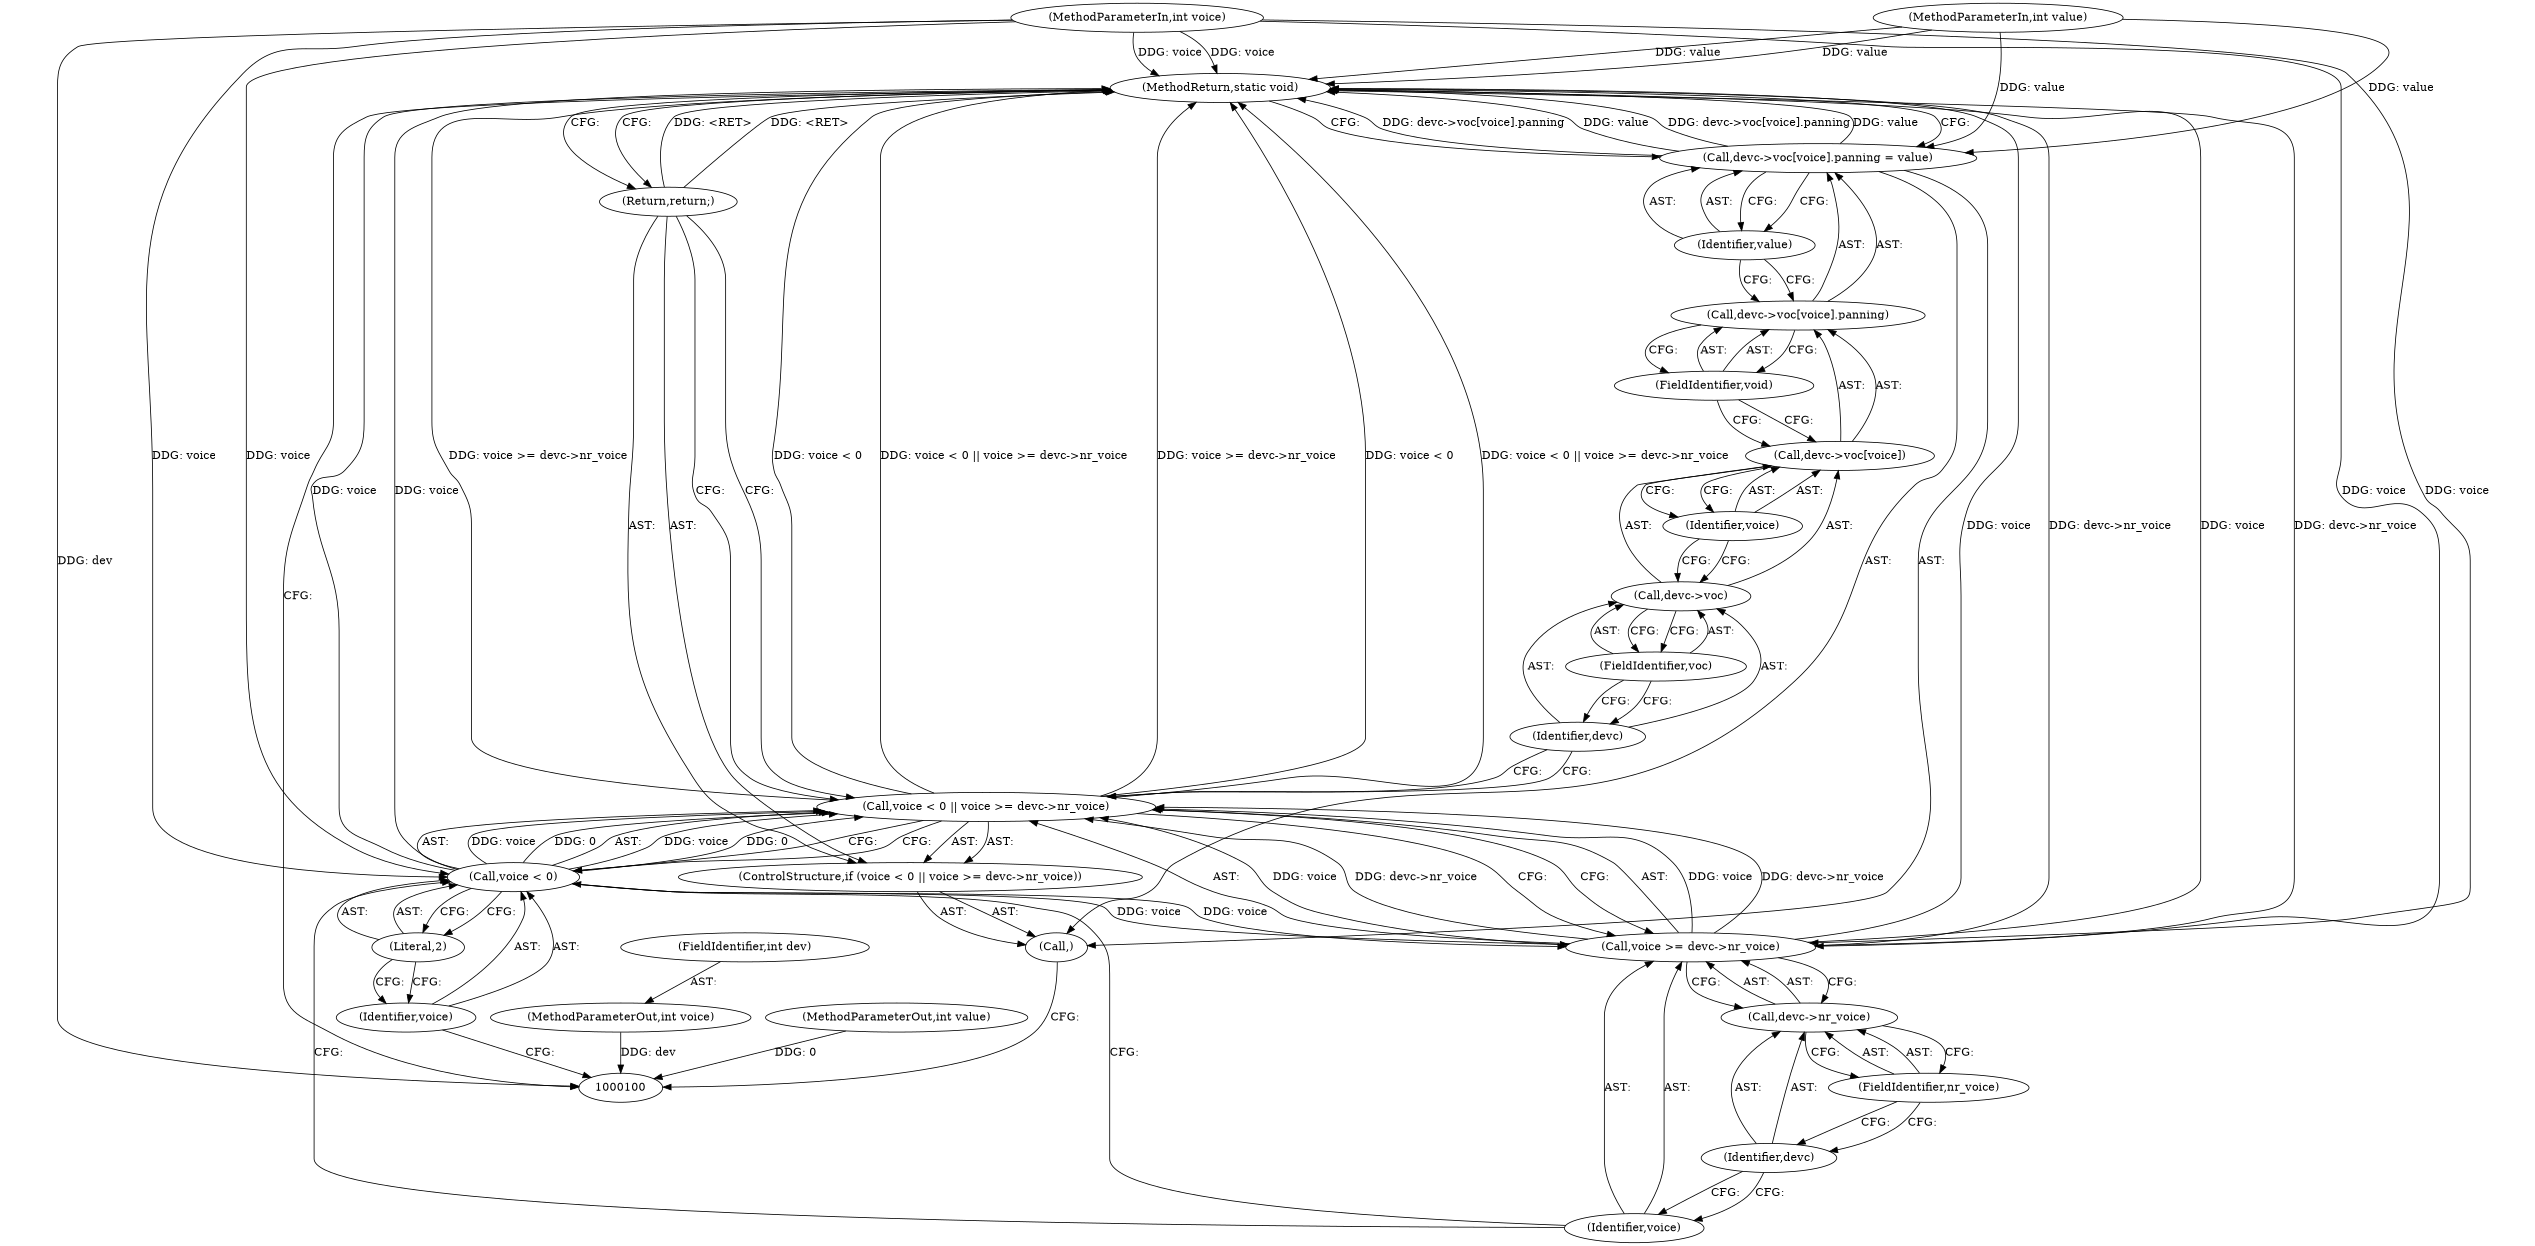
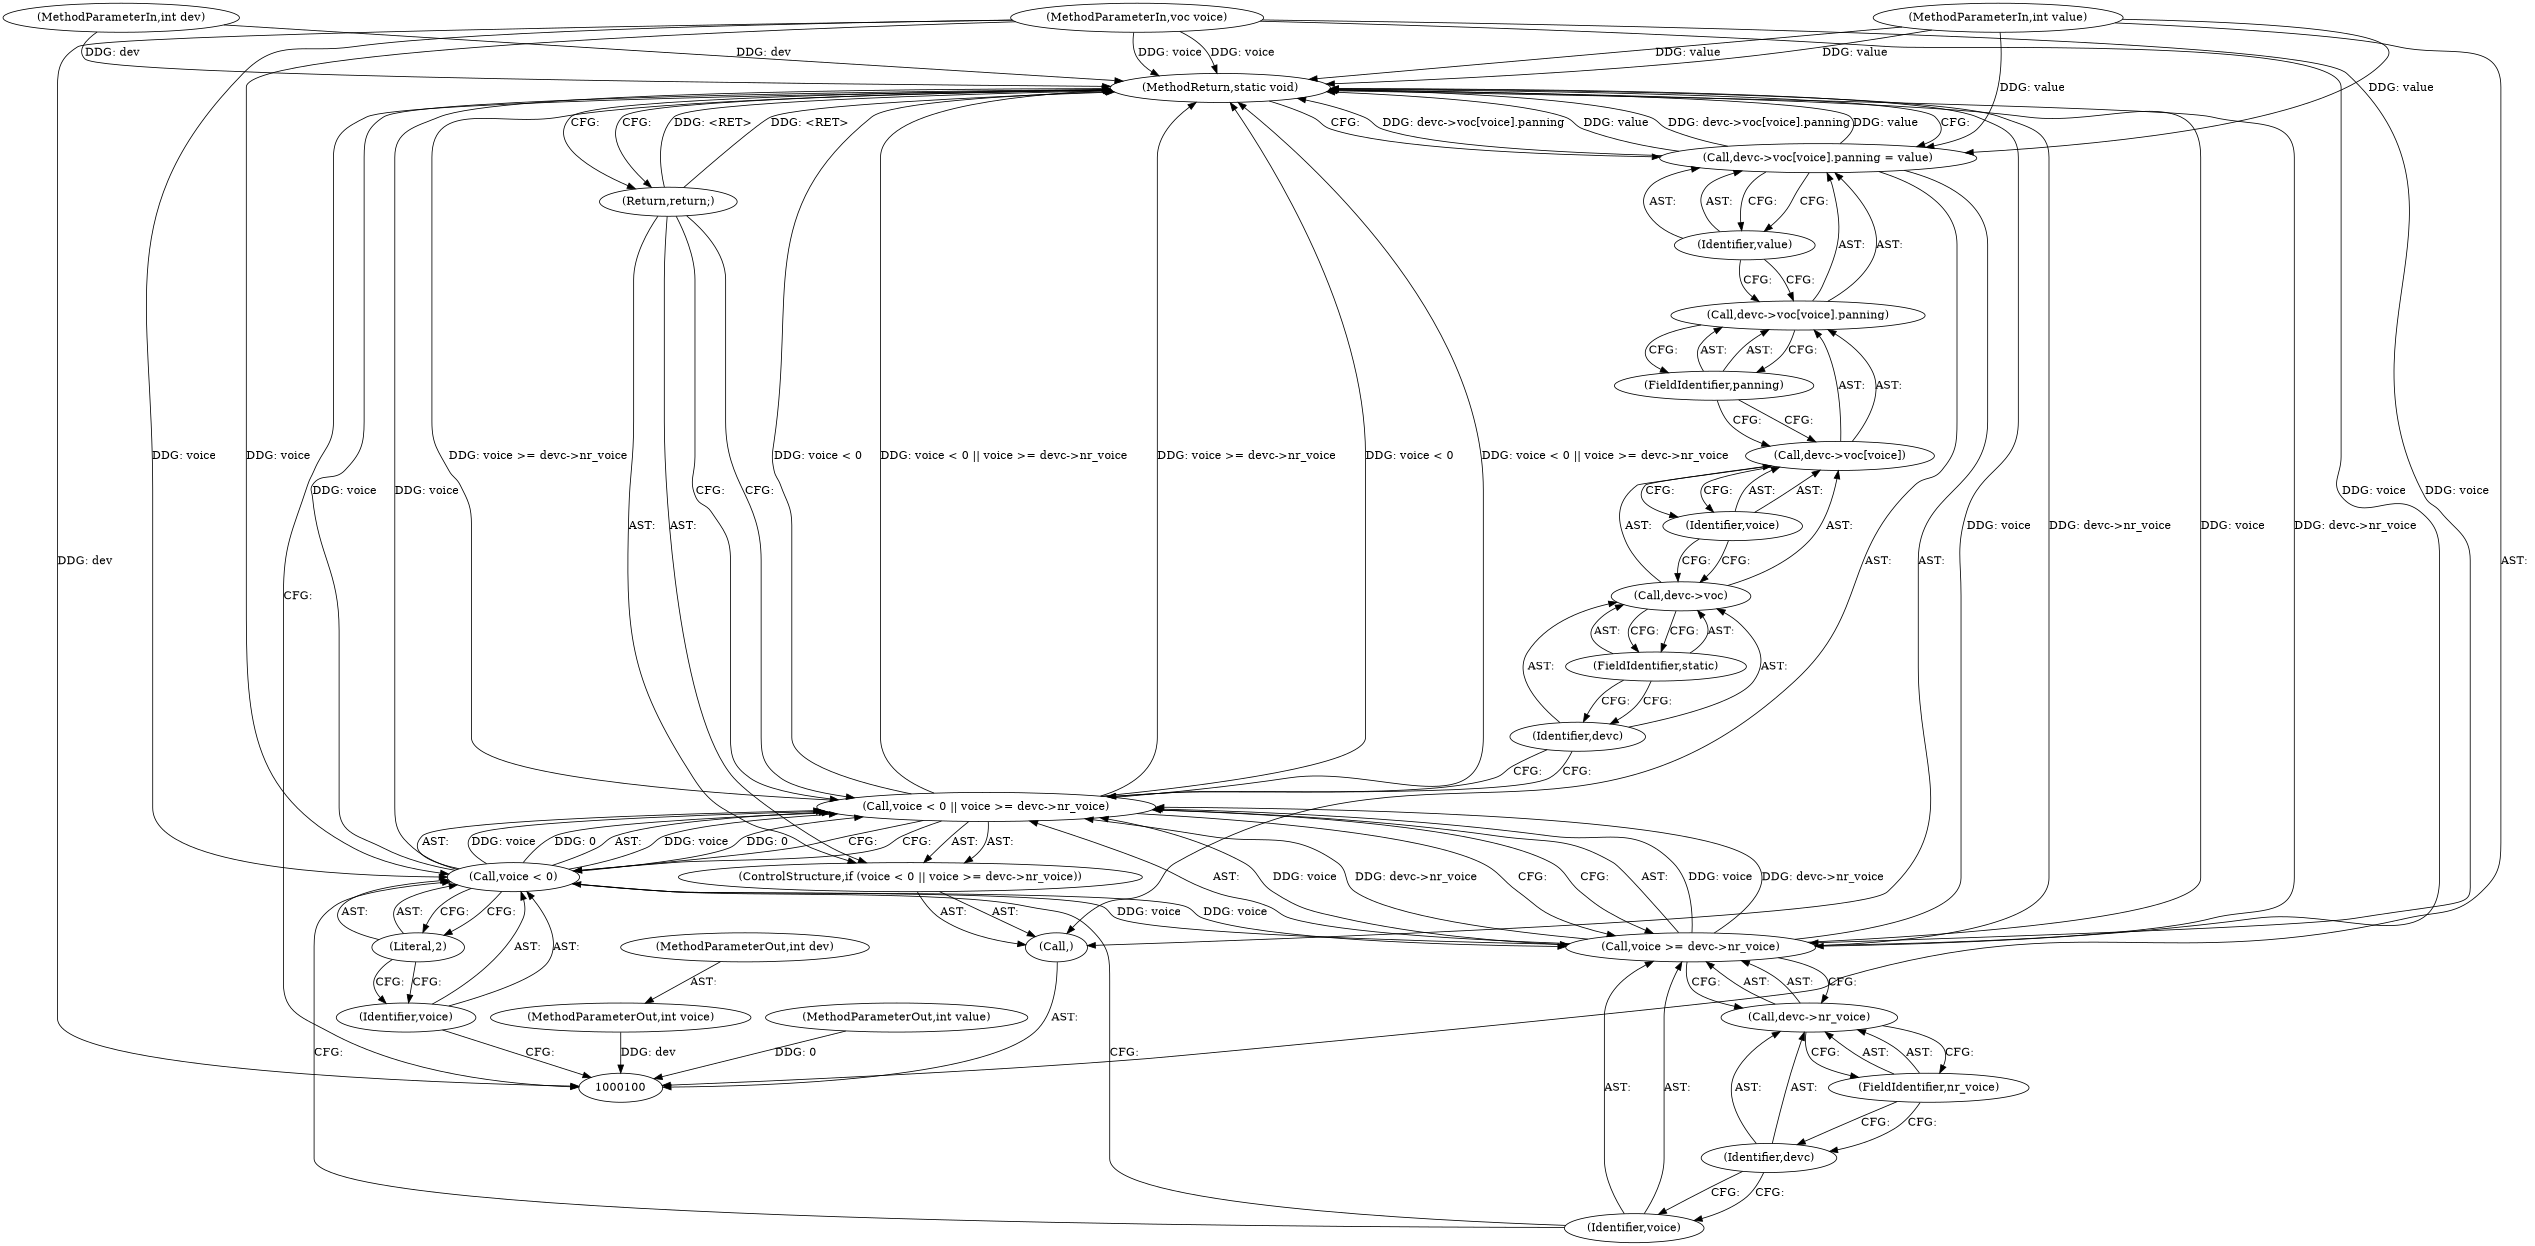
node "(MethodParameterIn,int dev)": added
node "(MethodParameterIn,int voice)": label "(MethodParameterIn,int voice)" -> "(MethodParameterIn,voc voice)"
node "(FieldIdentifier,void)": label "(FieldIdentifier,void)" -> "(FieldIdentifier,panning)"
node "(FieldIdentifier,voc)": label "(FieldIdentifier,voc)" -> "(FieldIdentifier,static)"
edge "(MethodParameterIn,int value)" -> "1000100": added, label "AST:"
node "(FieldIdentifier,int dev)": label "(FieldIdentifier,int dev)" -> "(MethodParameterOut,int dev)"
edge "(Call,)" -> "1000100": label "CFG: " -> "AST: "
